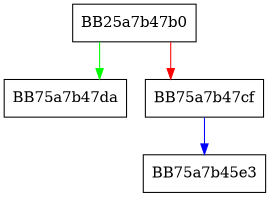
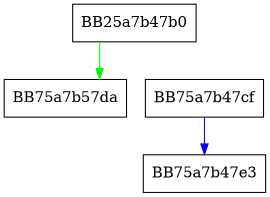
edge "BB25a7b47b0" -> "BB75a7b47cf": removed
node "BB75a7b47da": label "BB75a7b47da" -> "BB75a7b57da"
node "BB75a7b45e3": label "BB75a7b45e3" -> "BB75a7b47e3"
